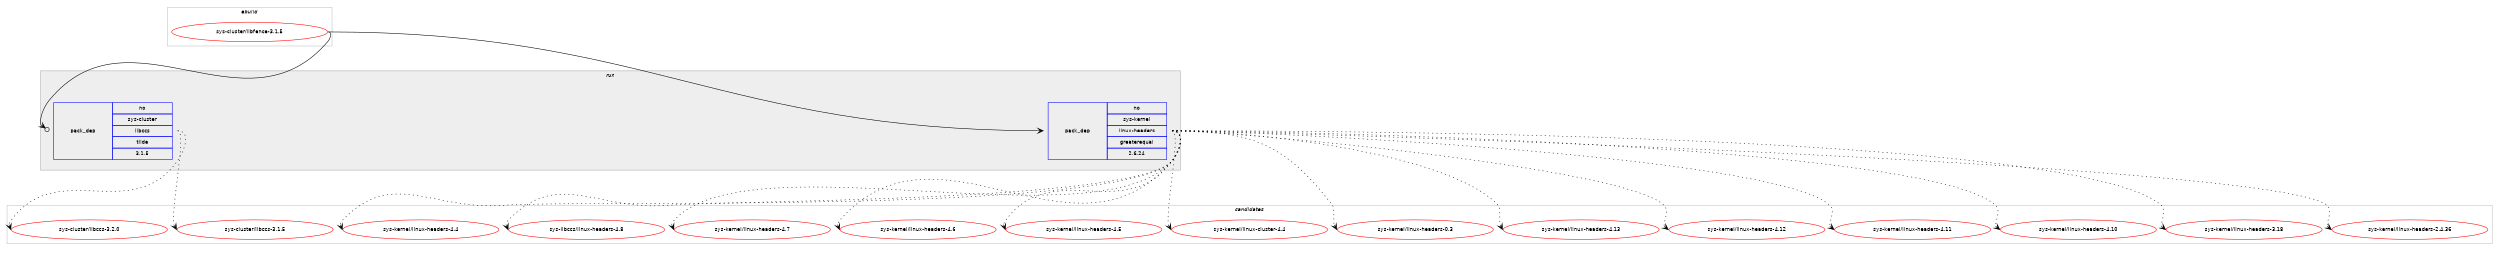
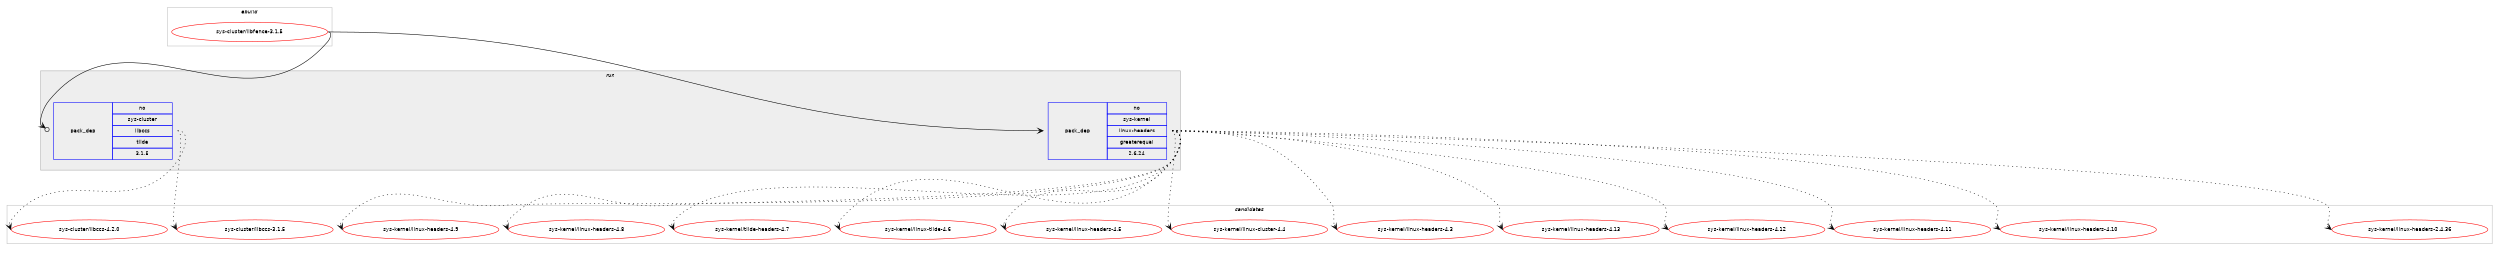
node "sys-cluster/libccs-3.2.0": label "sys-cluster/libccs-3.2.0" -> "sys-cluster/libccs-4.2.0"
node "sys-kernel/linux-headers-4.4": label "sys-kernel/linux-headers-4.4" -> "sys-kernel/linux-headers-4.9"
node "sys-libccs/linux-headers-4.8": label "sys-libccs/linux-headers-4.8" -> "sys-kernel/linux-headers-4.8"
node "sys-kernel/linux-headers-4.7": label "sys-kernel/linux-headers-4.7" -> "sys-kernel/tilde-headers-4.7"
node "sys-kernel/linux-headers-4.6": label "sys-kernel/linux-headers-4.6" -> "sys-kernel/linux-tilde-4.6"
node "sys-kernel/linux-headers-0.3": label "sys-kernel/linux-headers-0.3" -> "sys-kernel/linux-headers-4.3"
node "sys-kernel/linux-headers-3.18": removed
